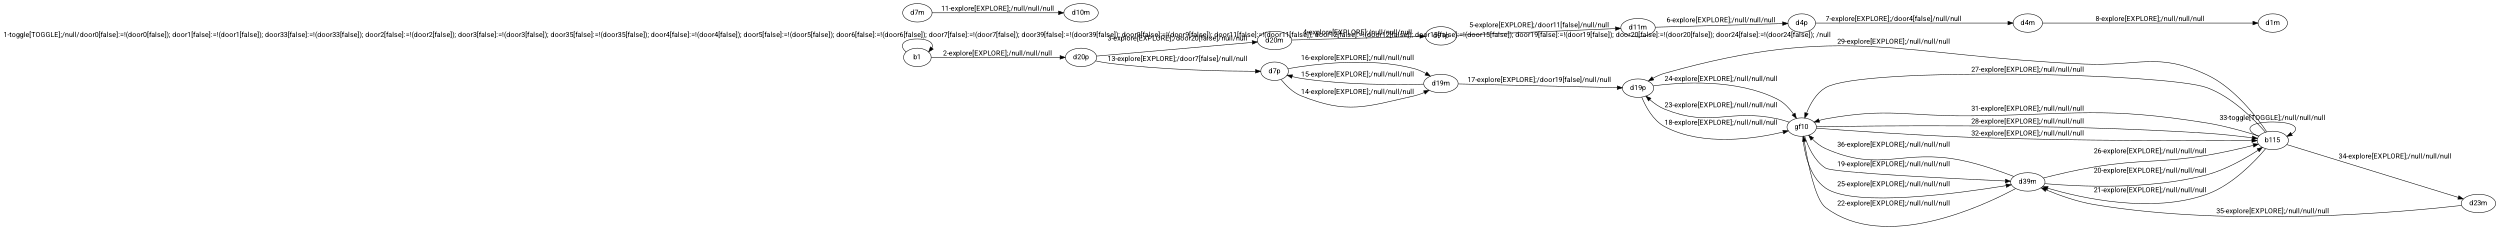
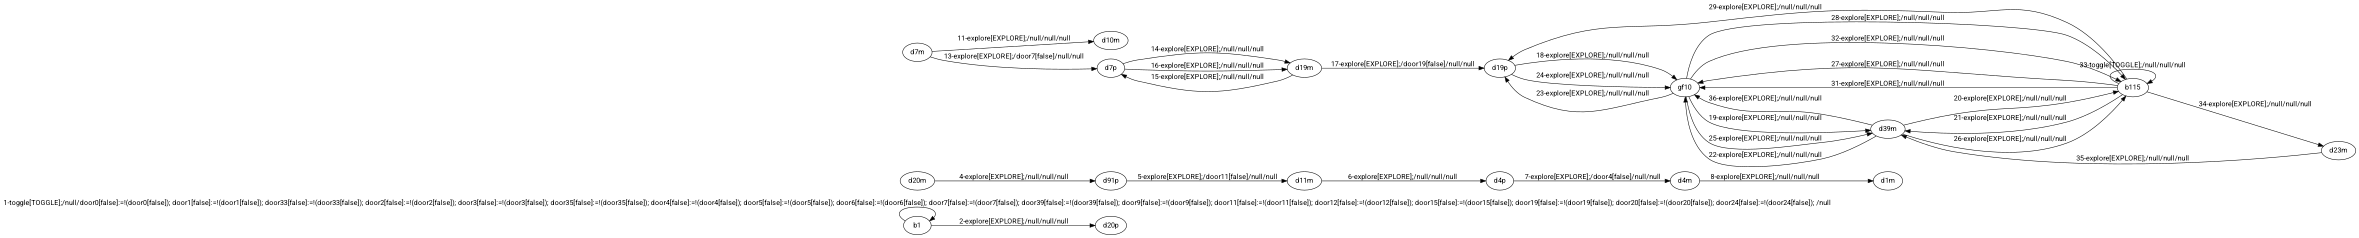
edge "d20p" -> "d20m": removed, label "3-explore[EXPLORE];/door20[false]/null/null"
edge "d20p" -> "d7p": now "d7m" -> "d7p"
